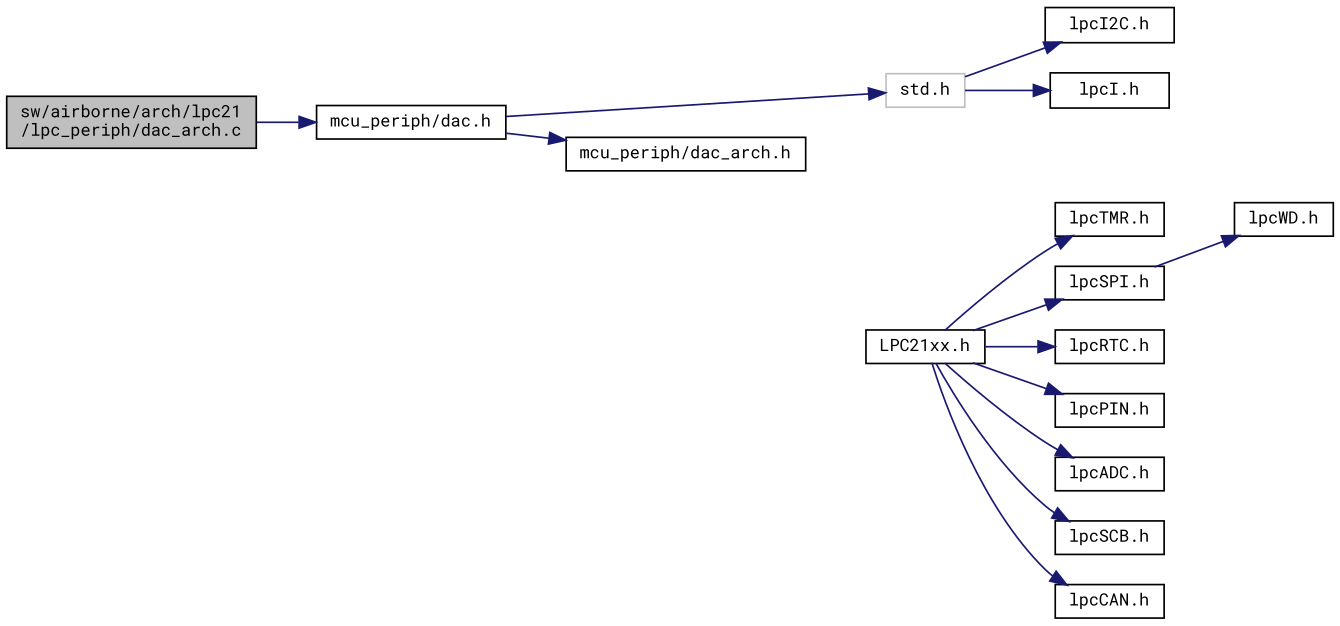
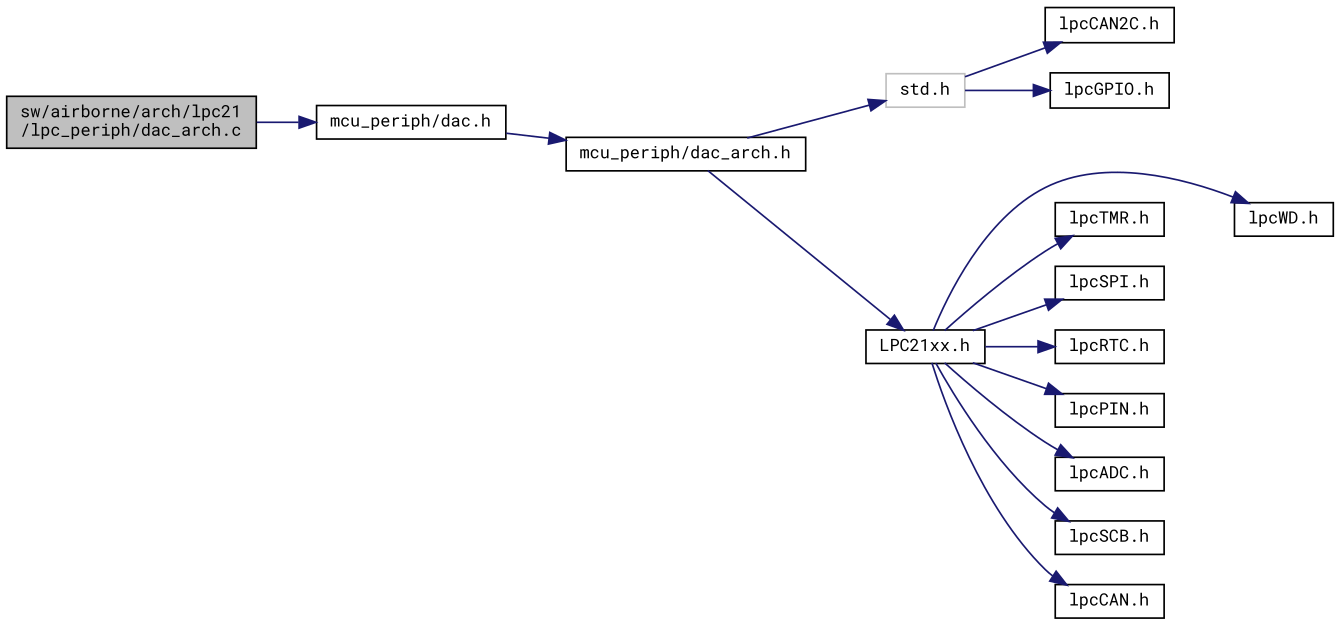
node "lpcI2C.h": label "lpcI2C.h" -> "lpcCAN2C.h"
node "lpcI.h": label "lpcI.h" -> "lpcGPIO.h"
edge "mcu_periph/dac.h" -> "std.h": now "mcu_periph/dac_arch.h" -> "std.h"
edge "mcu_periph/dac_arch.h" -> "LPC21xx.h": added
edge "lpcSPI.h" -> "lpcWD.h": now "LPC21xx.h" -> "lpcWD.h"
